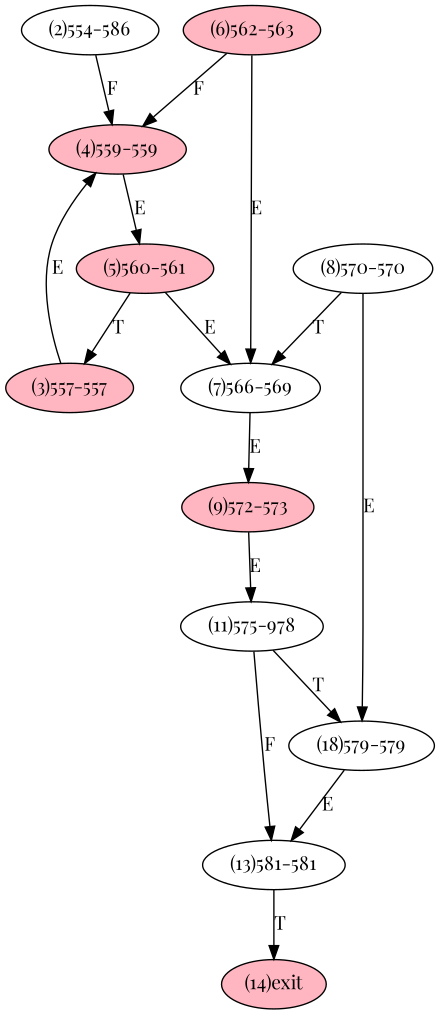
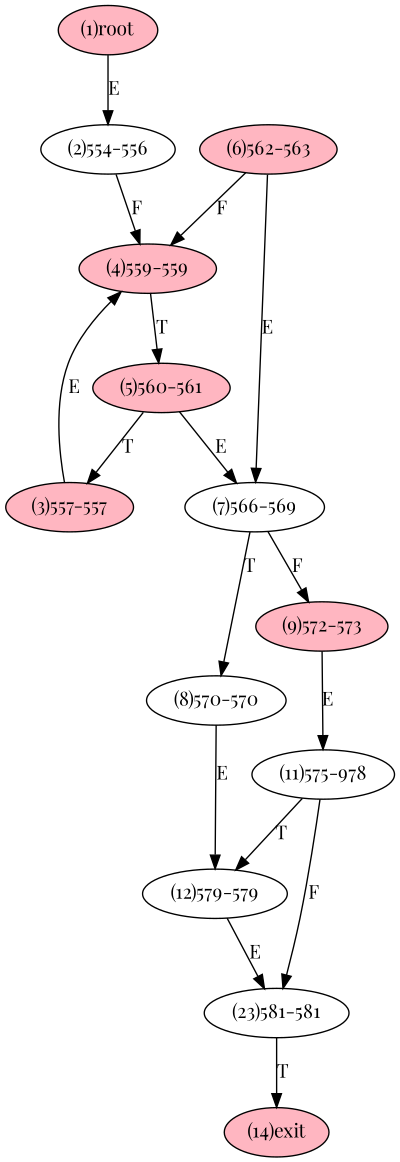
node "(2)554-586": label "(2)554-586" -> "(2)554-556"
node "(1)root": added
edge "(4)559-559" -> "(5)560-561": label "E" -> "T"
edge "(8)570-570" -> "(7)566-569": reversed
edge "(7)566-569" -> "(9)572-573": label "E" -> "F"
node "(18)579-579": label "(18)579-579" -> "(12)579-579"
node "(13)581-581": label "(13)581-581" -> "(23)581-581"
